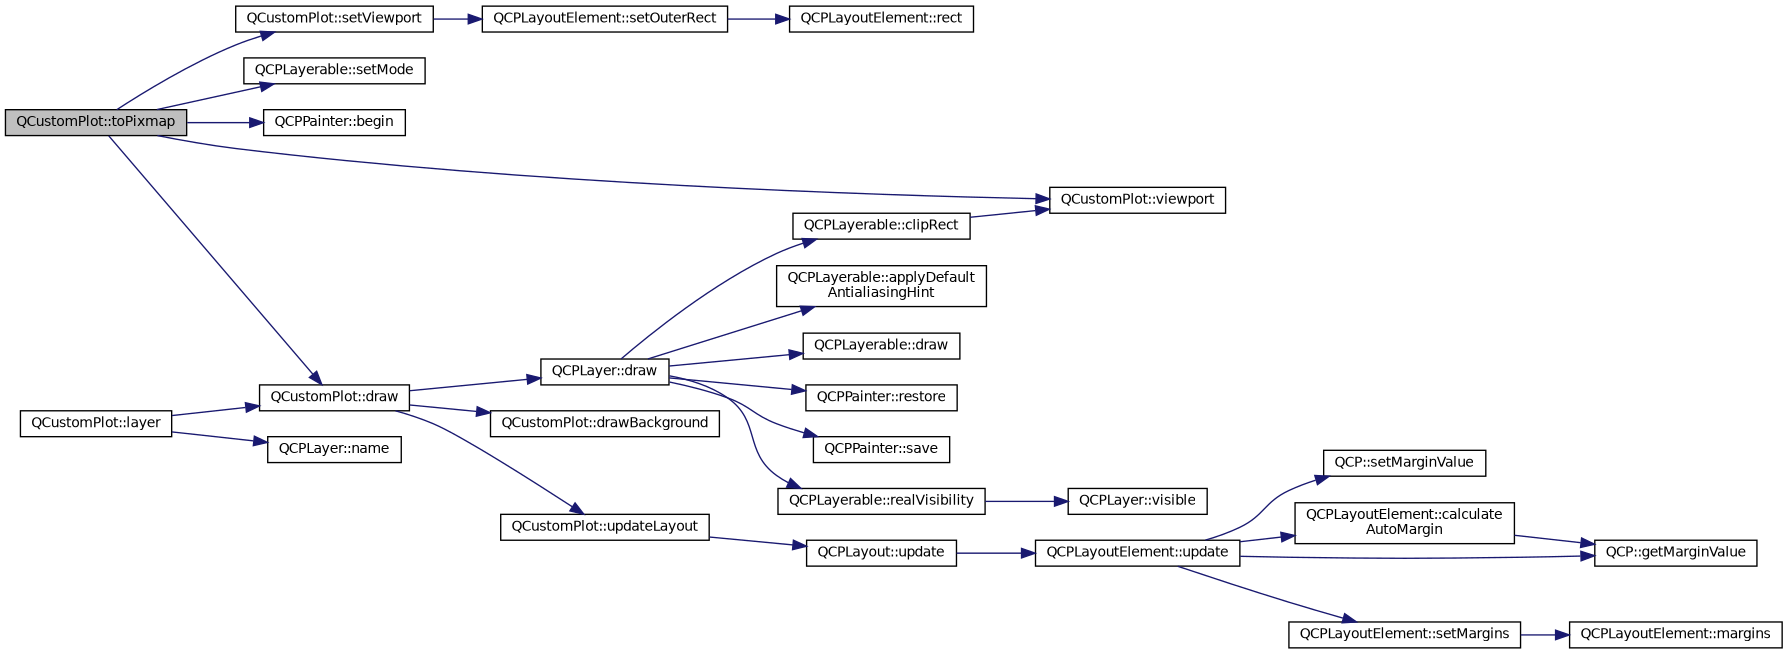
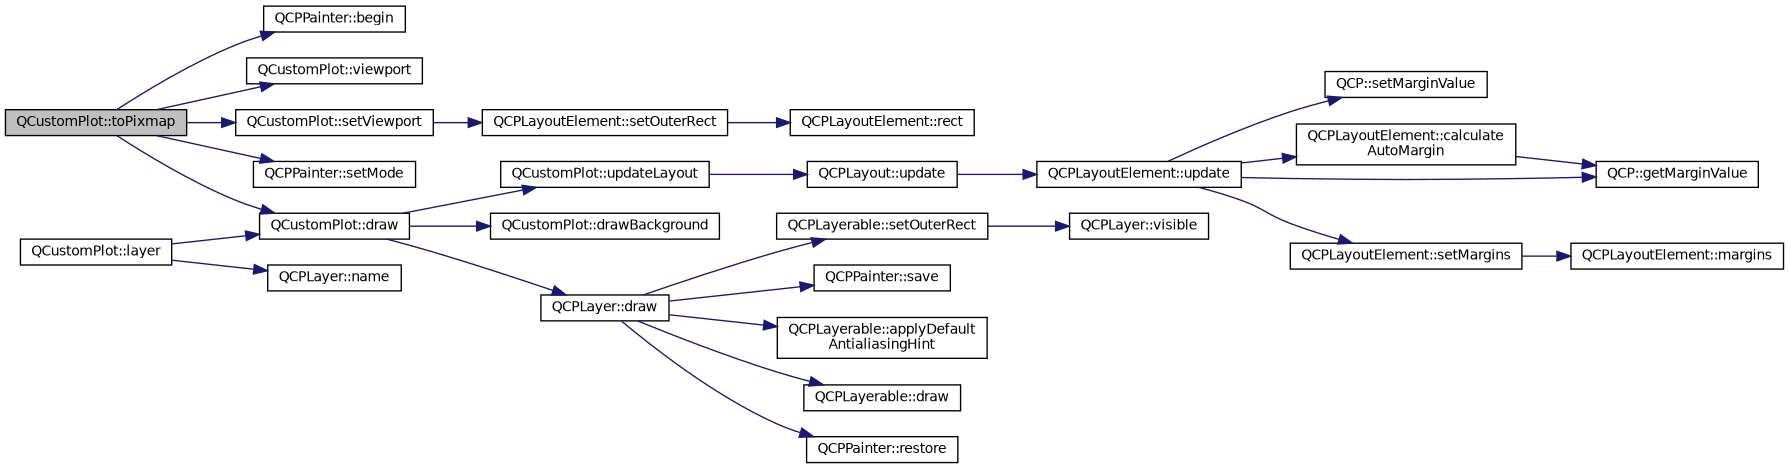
node "QCPLayerable::setMode": label "QCPLayerable::setMode" -> "QCPPainter::setMode"
node "QCPLayerable::clipRect": removed
node "QCPLayerable::realVisibility": label "QCPLayerable::realVisibility" -> "QCPLayerable::setOuterRect"
